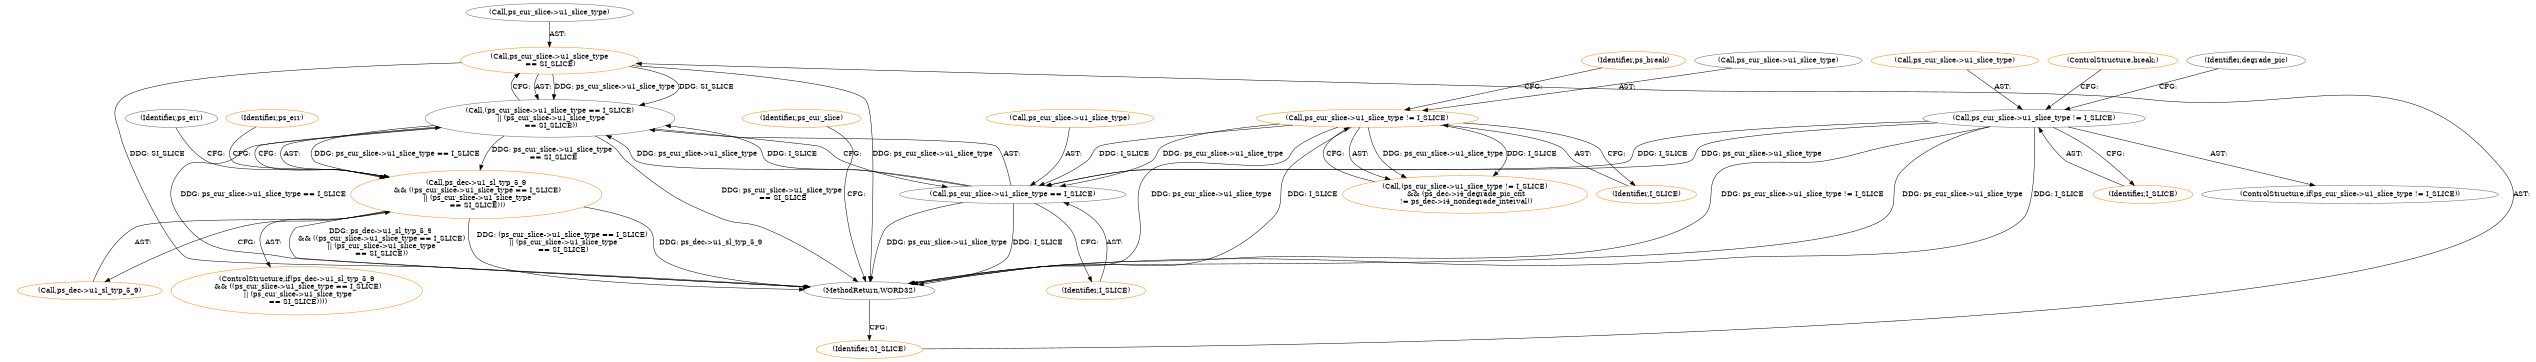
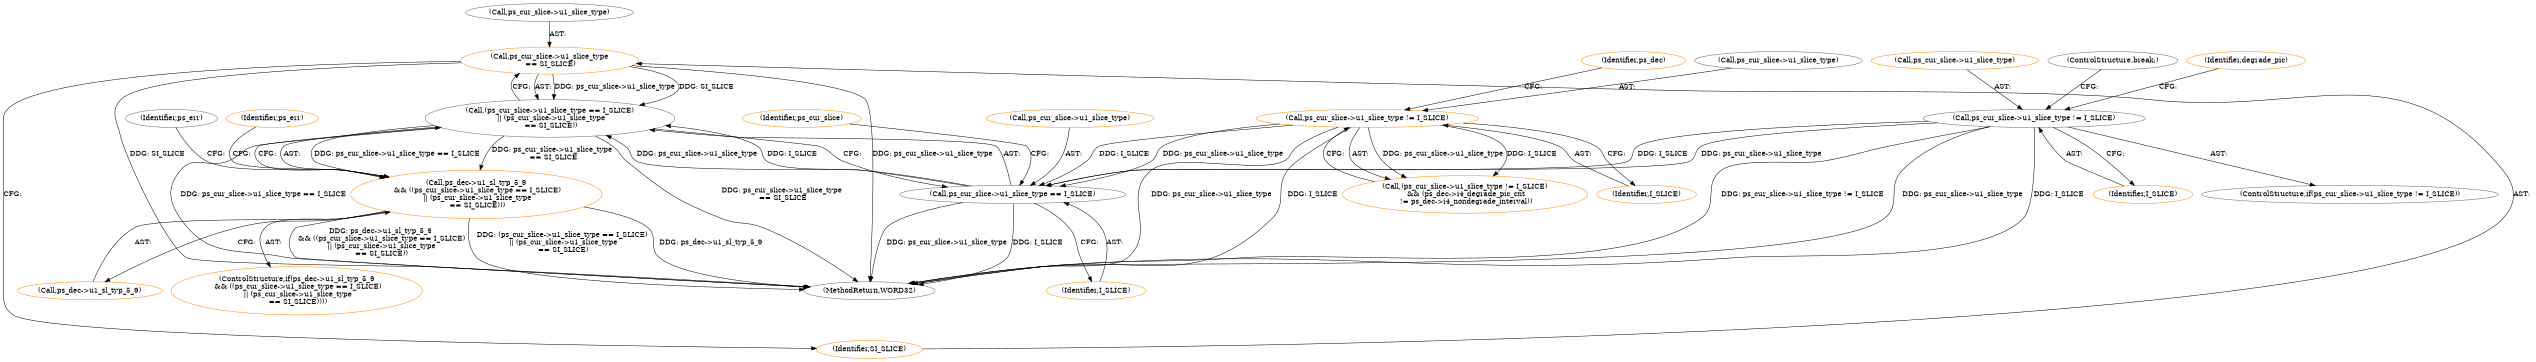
node "(Identifier,ps_break)": label "(Identifier,ps_break)" -> "(Identifier,ps_dec)"
node "(ControlStructure,break;)": color darkorange -> gray40
node "(Identifier,degrade_pic)": color gray40 -> darkorange
edge "(Identifier,ps_cur_slice)" -> "(MethodReturn,WORD32)": now "(Identifier,ps_cur_slice)" -> "(Call,ps_cur_slice->u1_slice_type == I_SLICE)"
edge "(MethodReturn,WORD32)" -> "(Identifier,SI_SLICE)": now "(Call,ps_cur_slice->u1_slice_type == SI_SLICE)" -> "(Identifier,SI_SLICE)"
